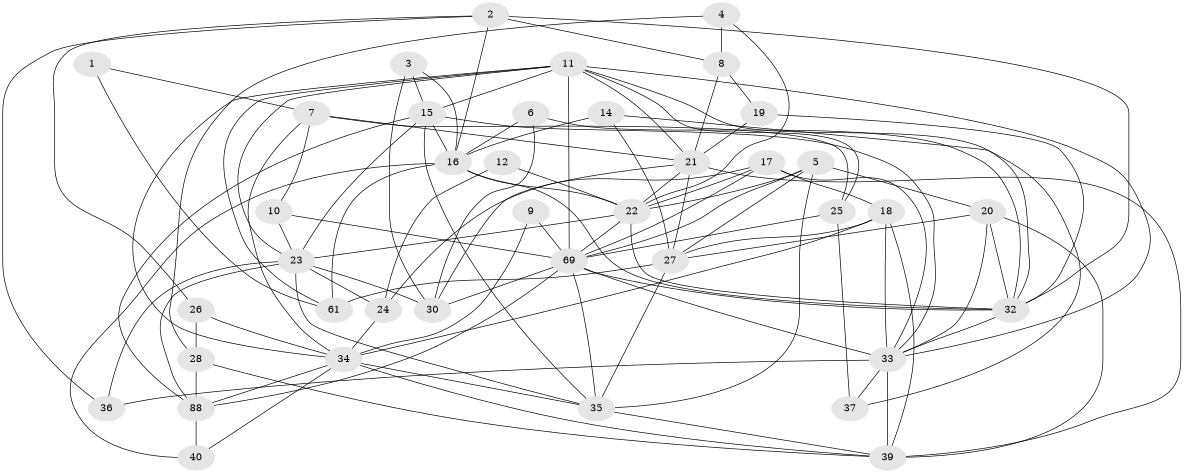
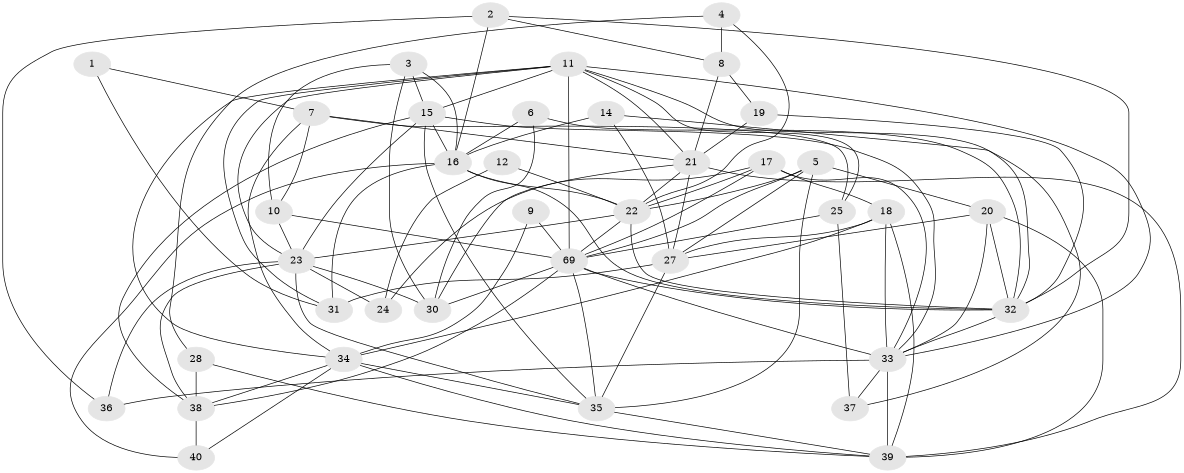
edge "3" -- "10": added
node "26": removed
node "61": label "61" -> "31"
edge "24" -- "34": removed
node "88": label "88" -> "38"
